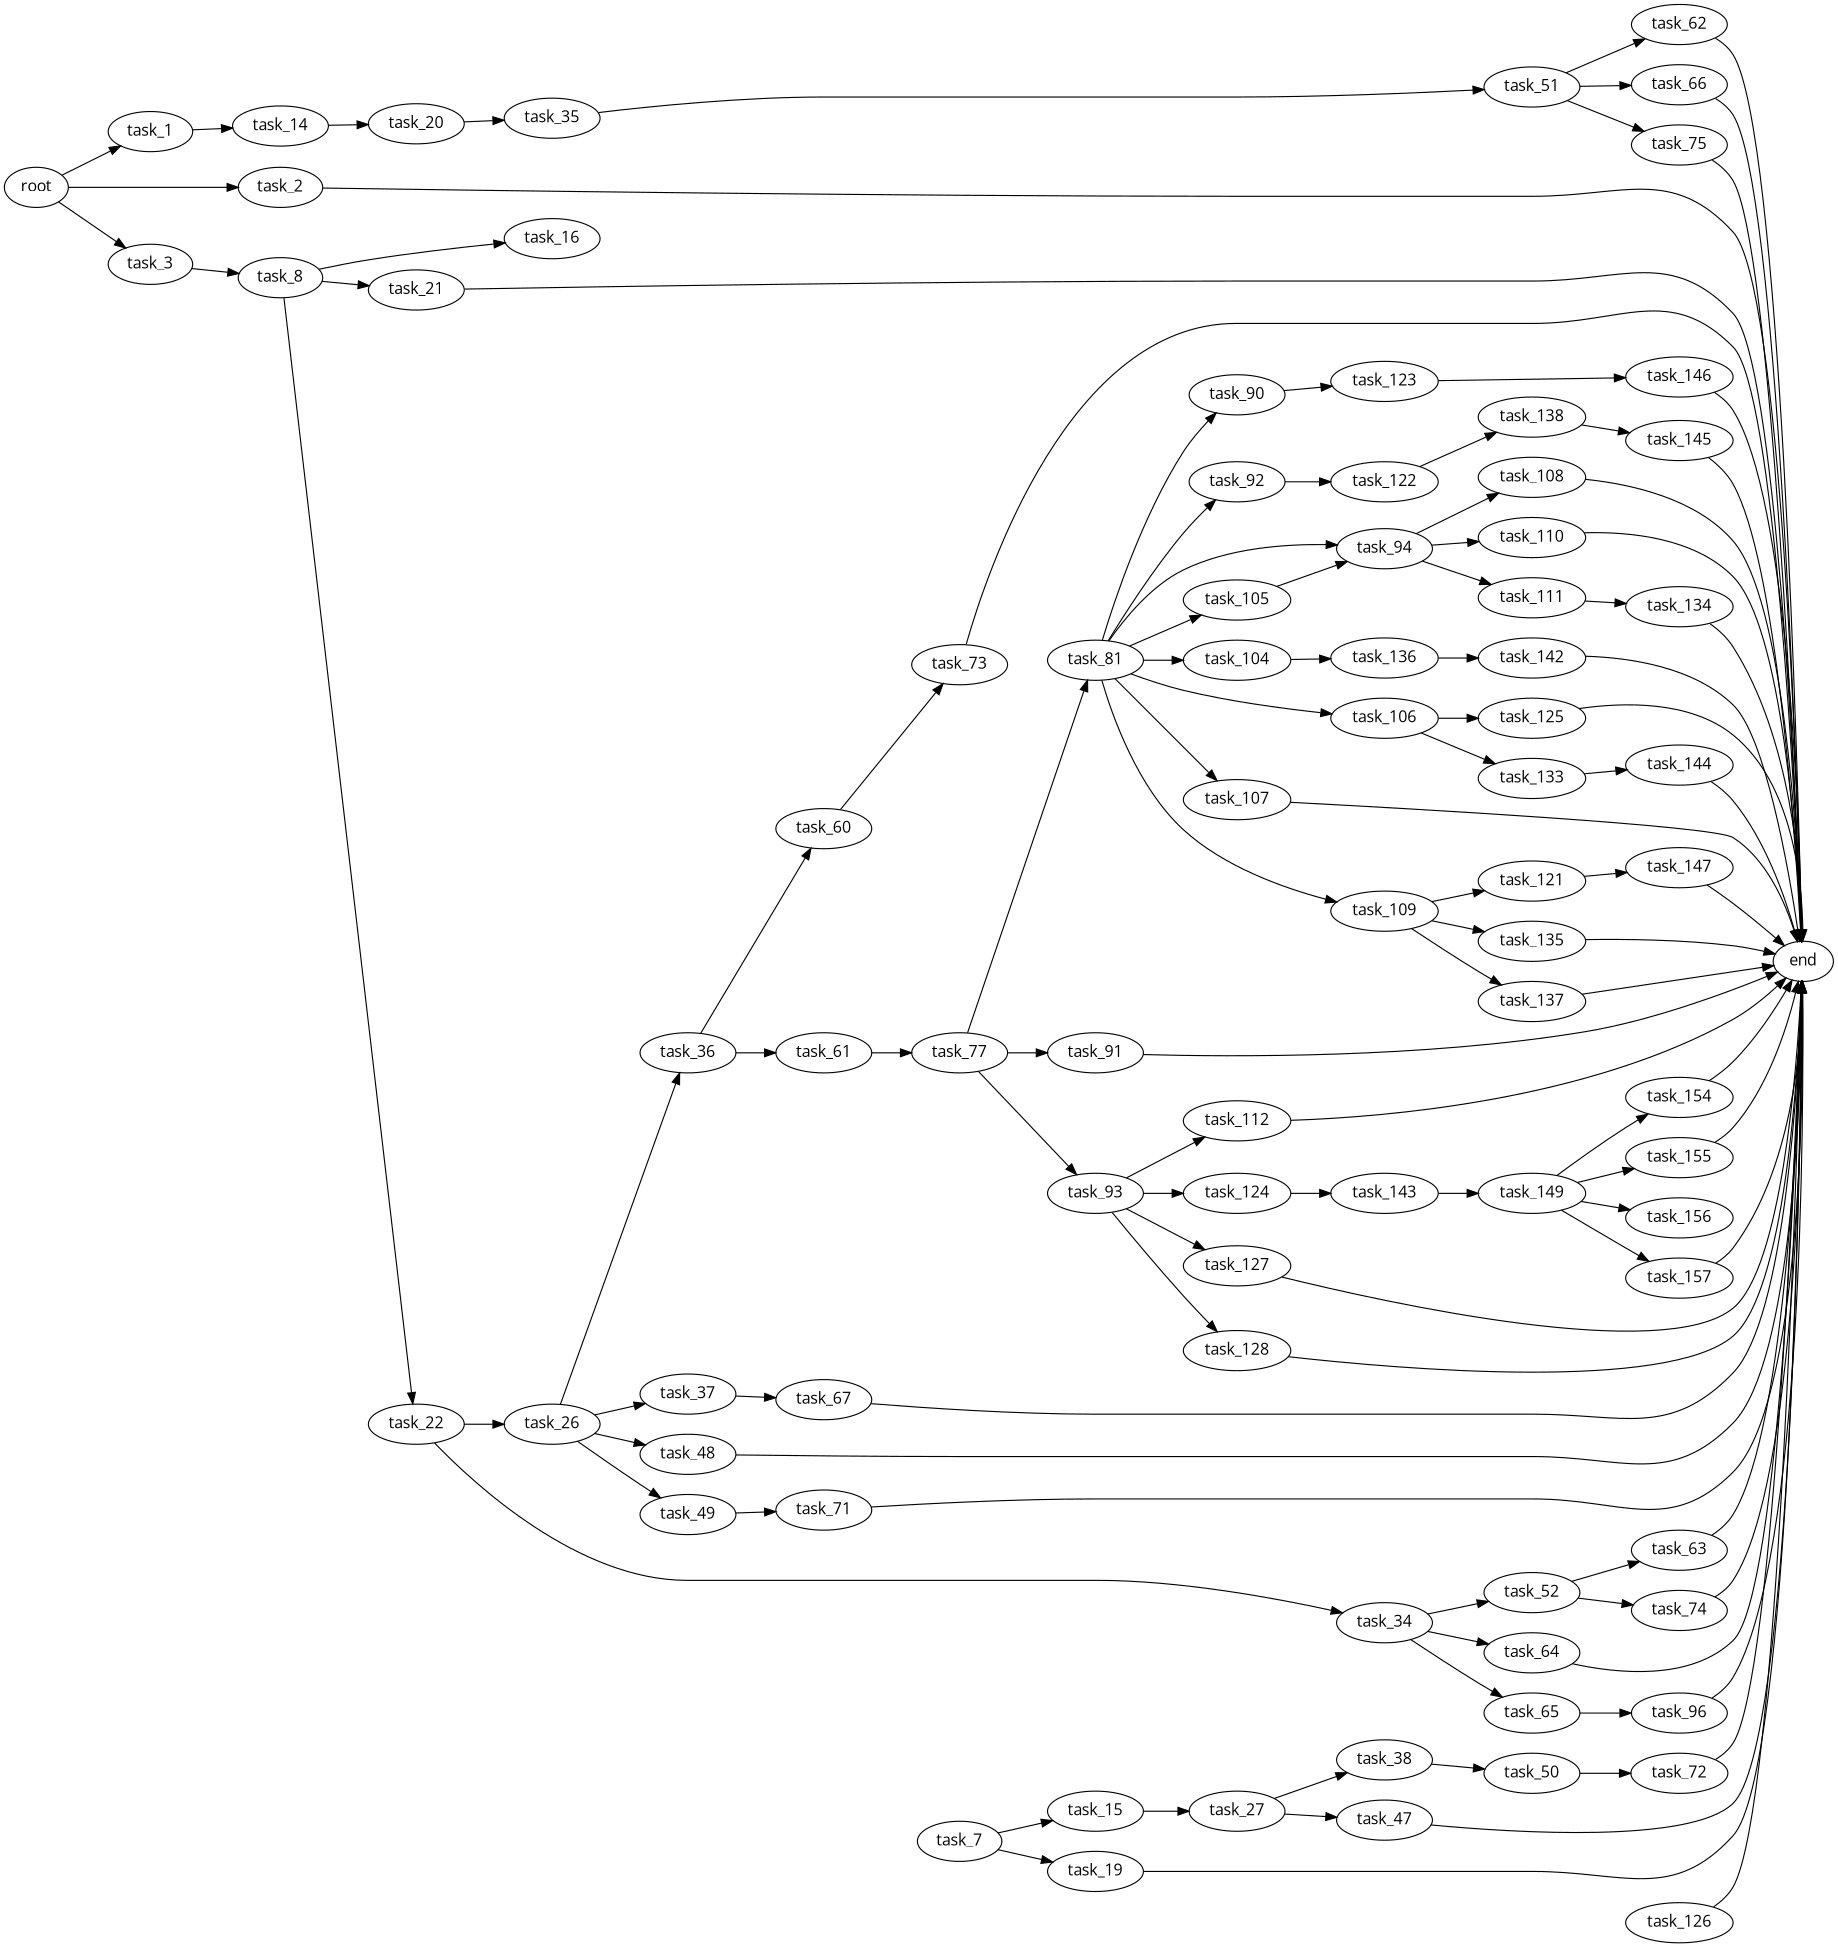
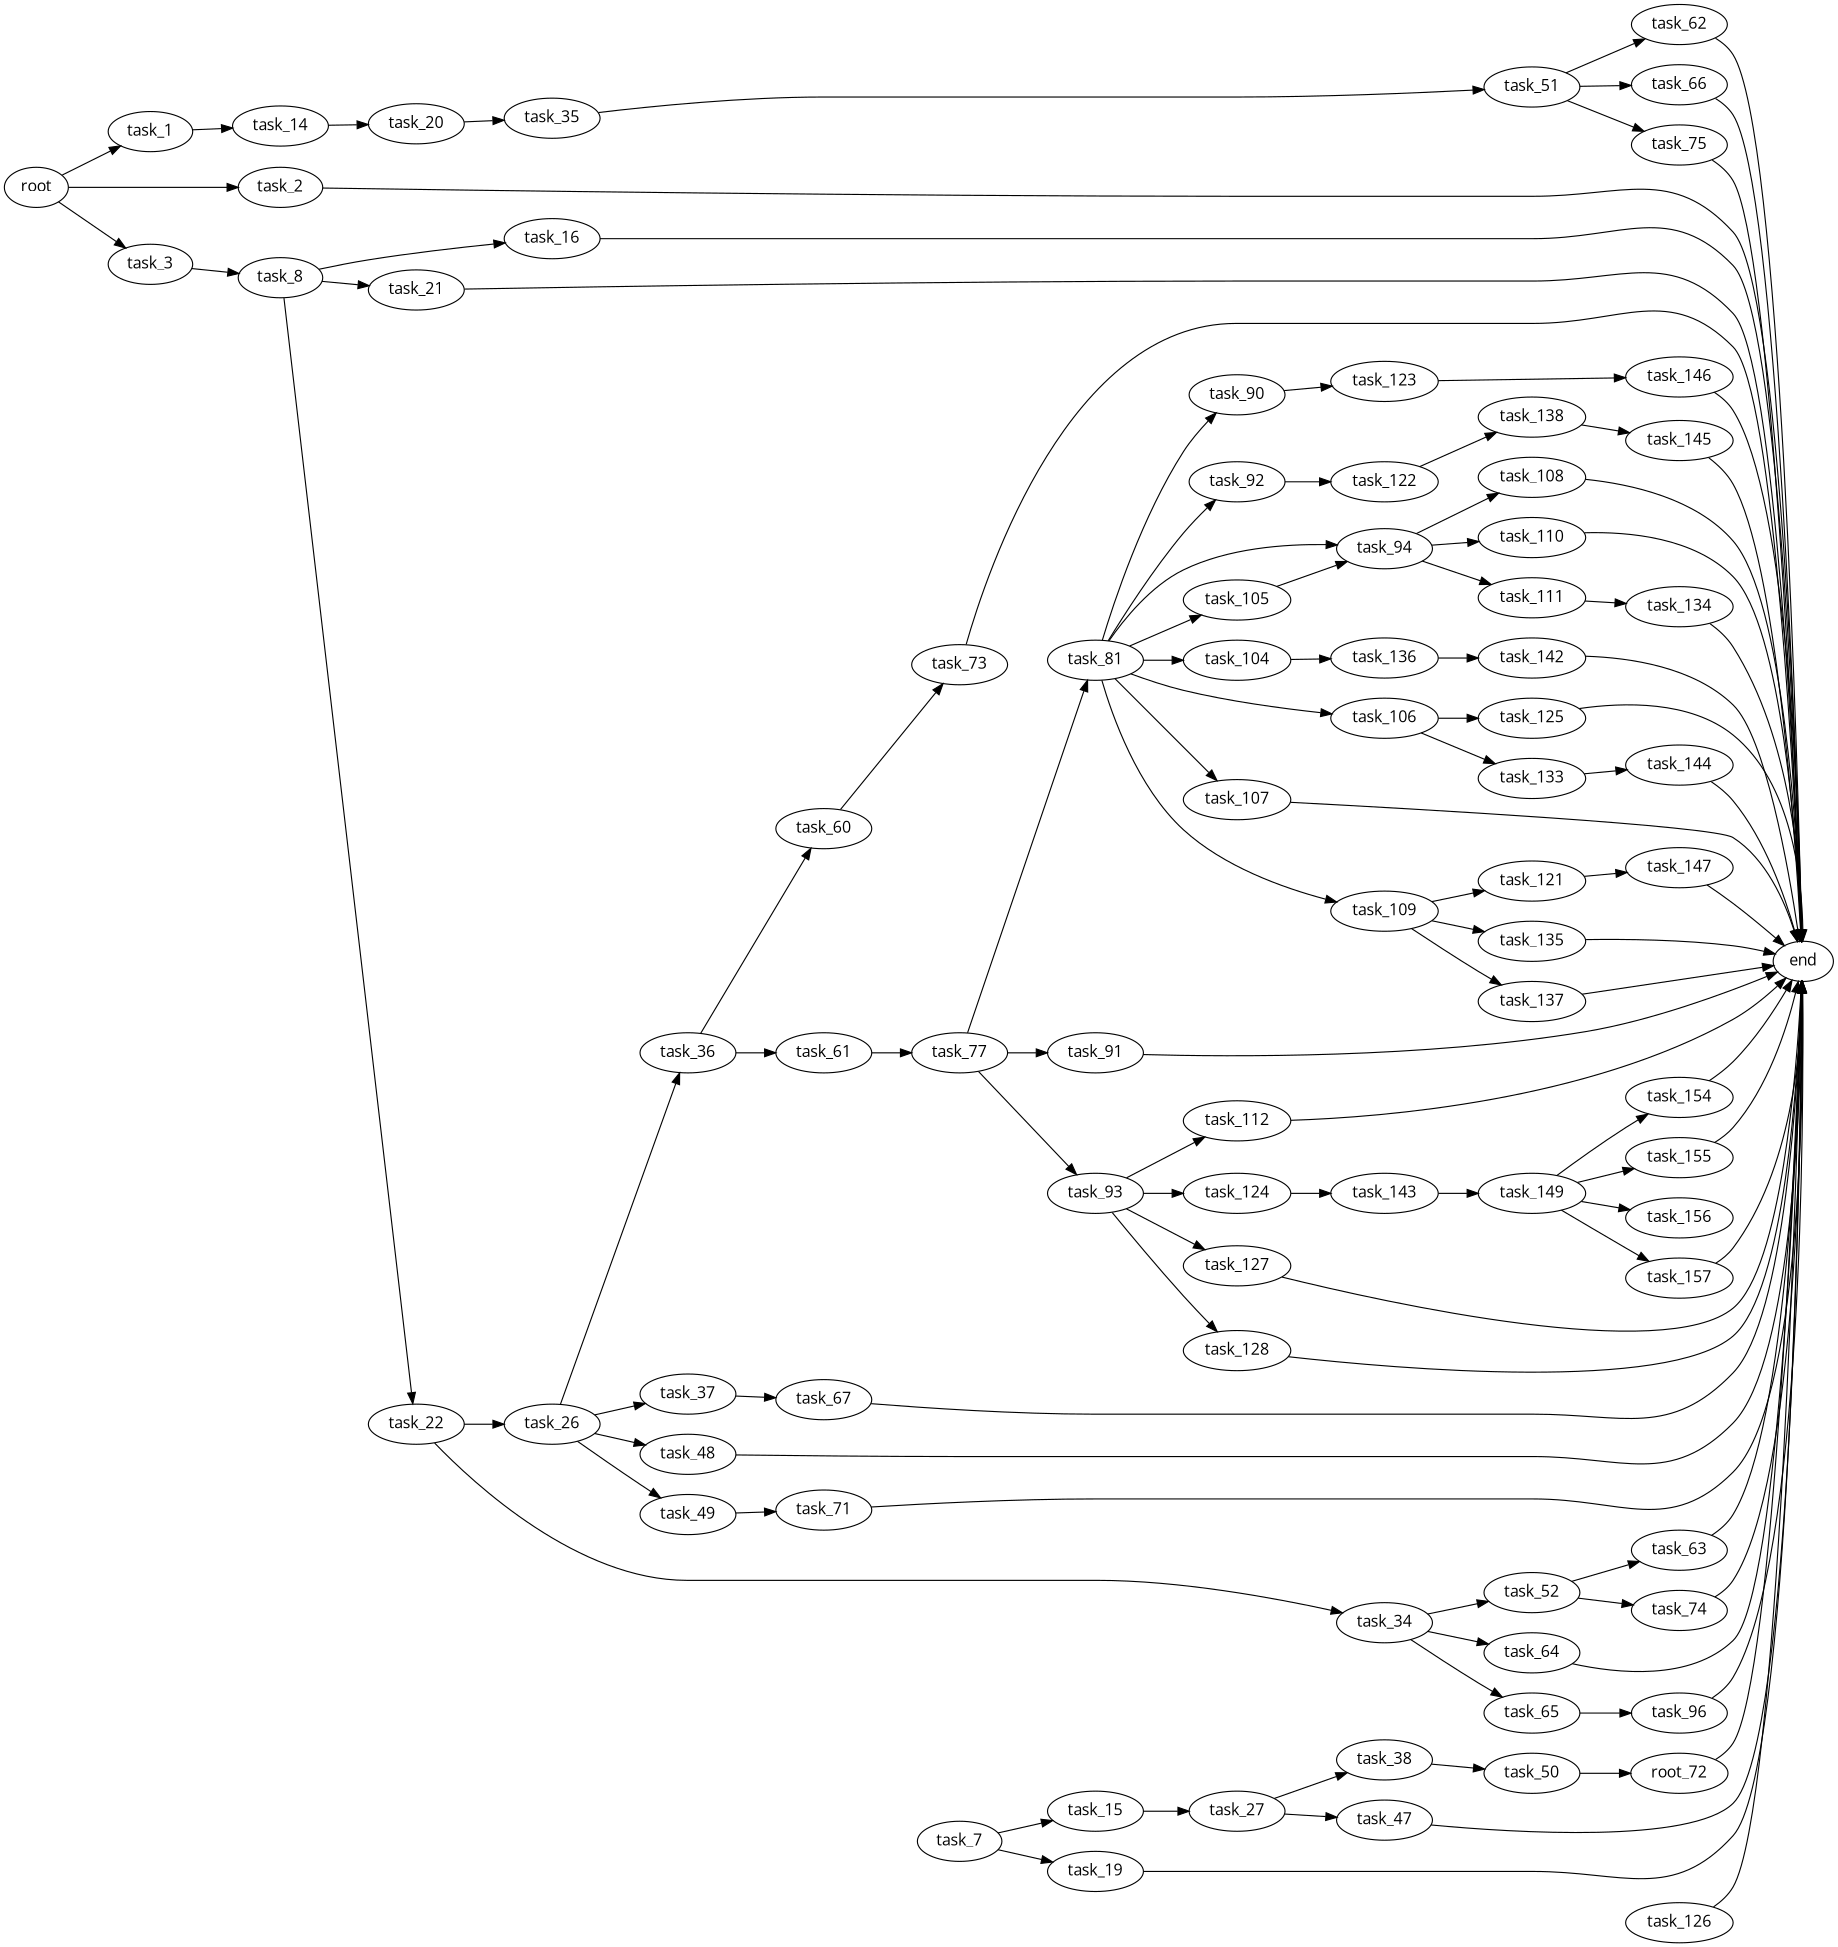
edge "task_16" -> "end": added
node "task_72": label "task_72" -> "root_72"
